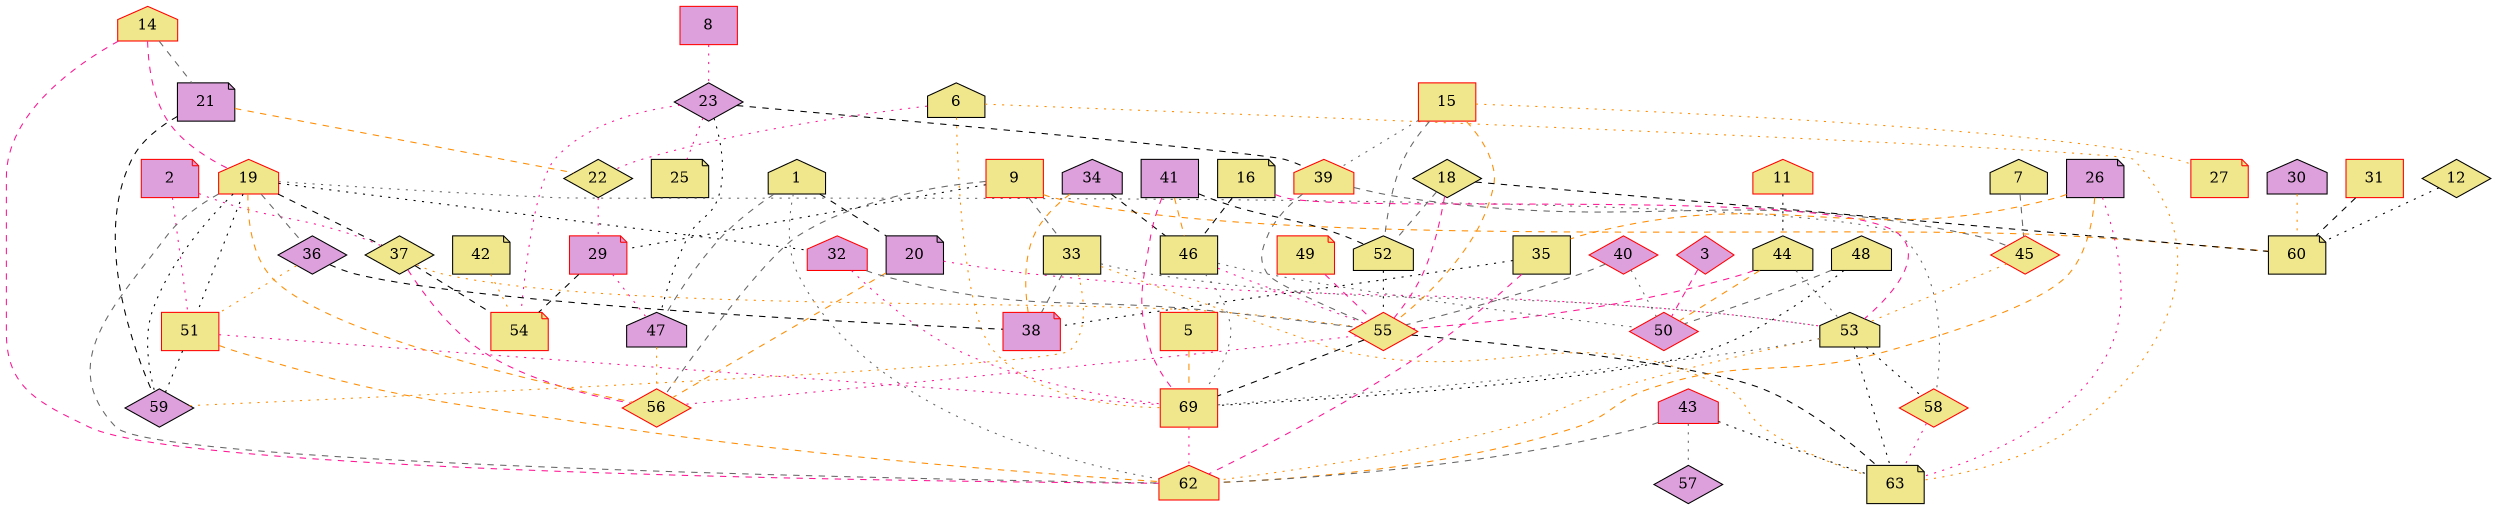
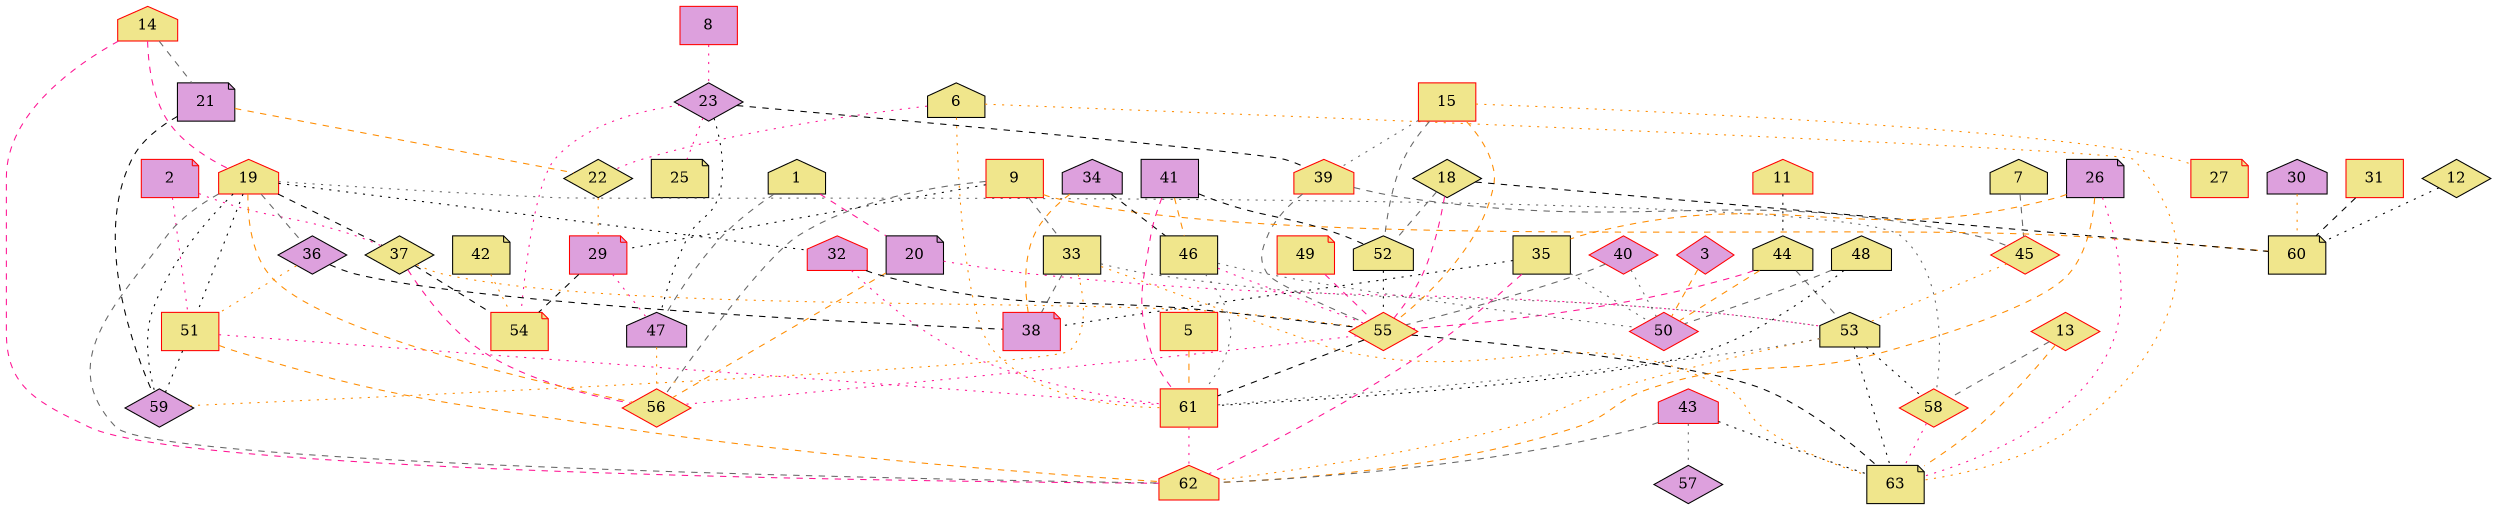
node "16": removed
edge "1" -- "20": color black -> deeppink
edge "22" -- "29": color deeppink -> darkorange
edge "35" -- "50": added
edge "3" -- "50": color deeppink -> darkorange
edge "44" -- "53": style dotted -> dashed
edge "32" -- "55": color gray40 -> black
node "13": added
edge "1" -- "62": removed
node "69": label "69" -> "61"
